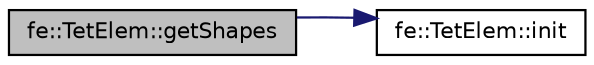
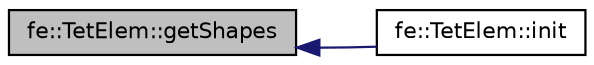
edge "fe::TetElem::getShapes" -> "fe::TetElem::init": reversed
